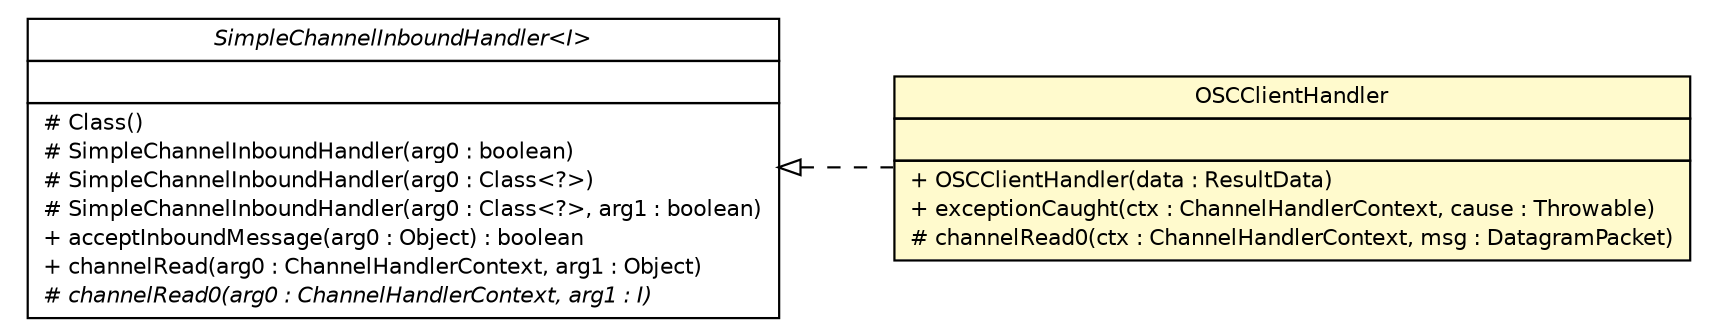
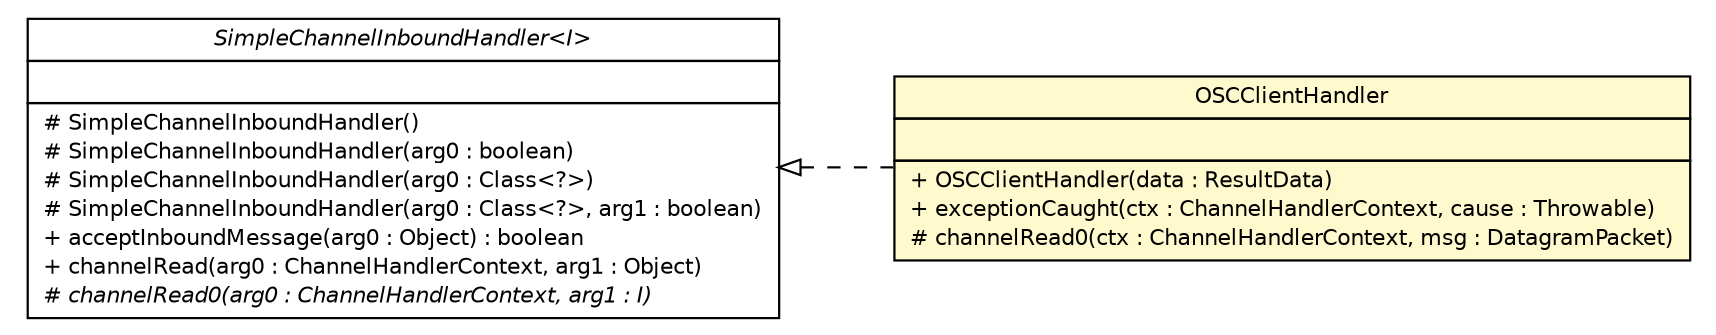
node "SimpleChannelInboundHandler<I>": text "# Class()" -> "# SimpleChannelInboundHandler()"
